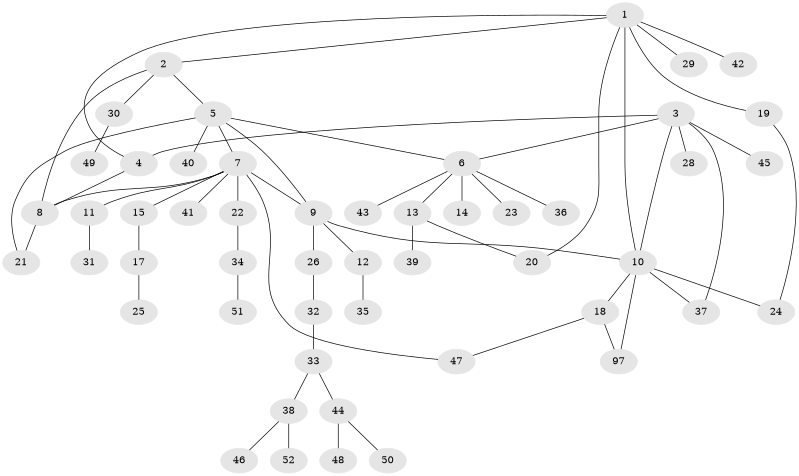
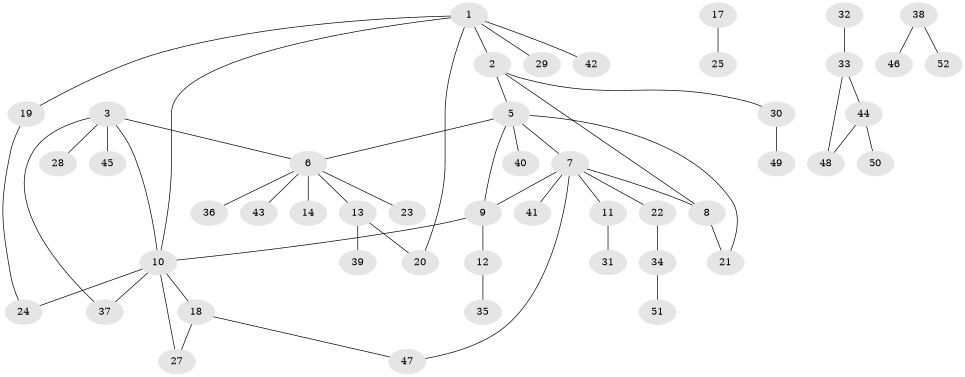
node "4": removed
node "15": removed
node "26": removed
node "97": label "97" -> "27"
edge "33" -- "38": now "33" -- "48"
